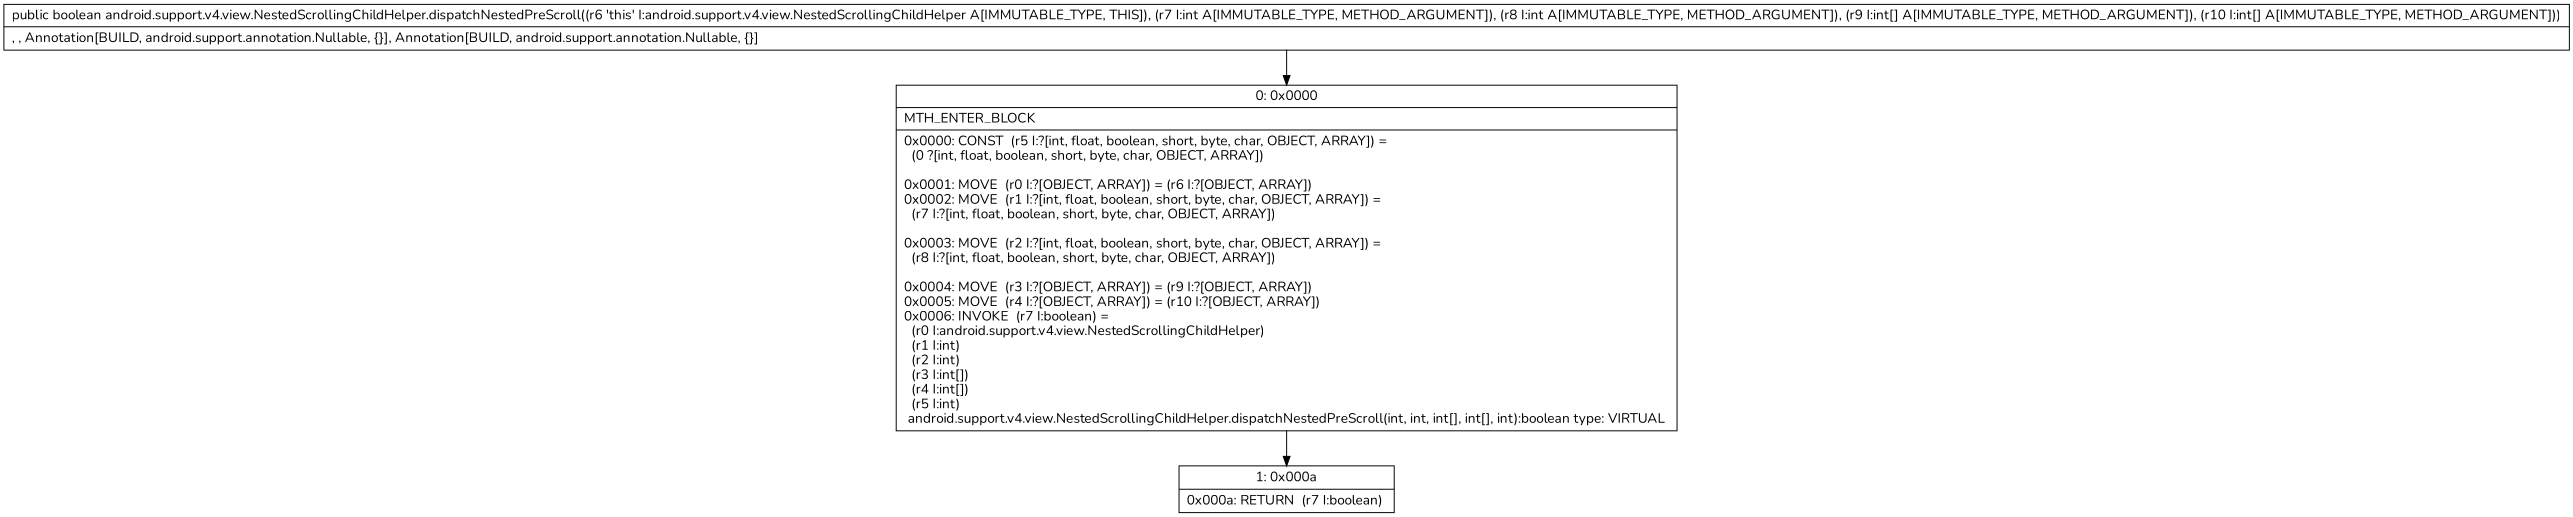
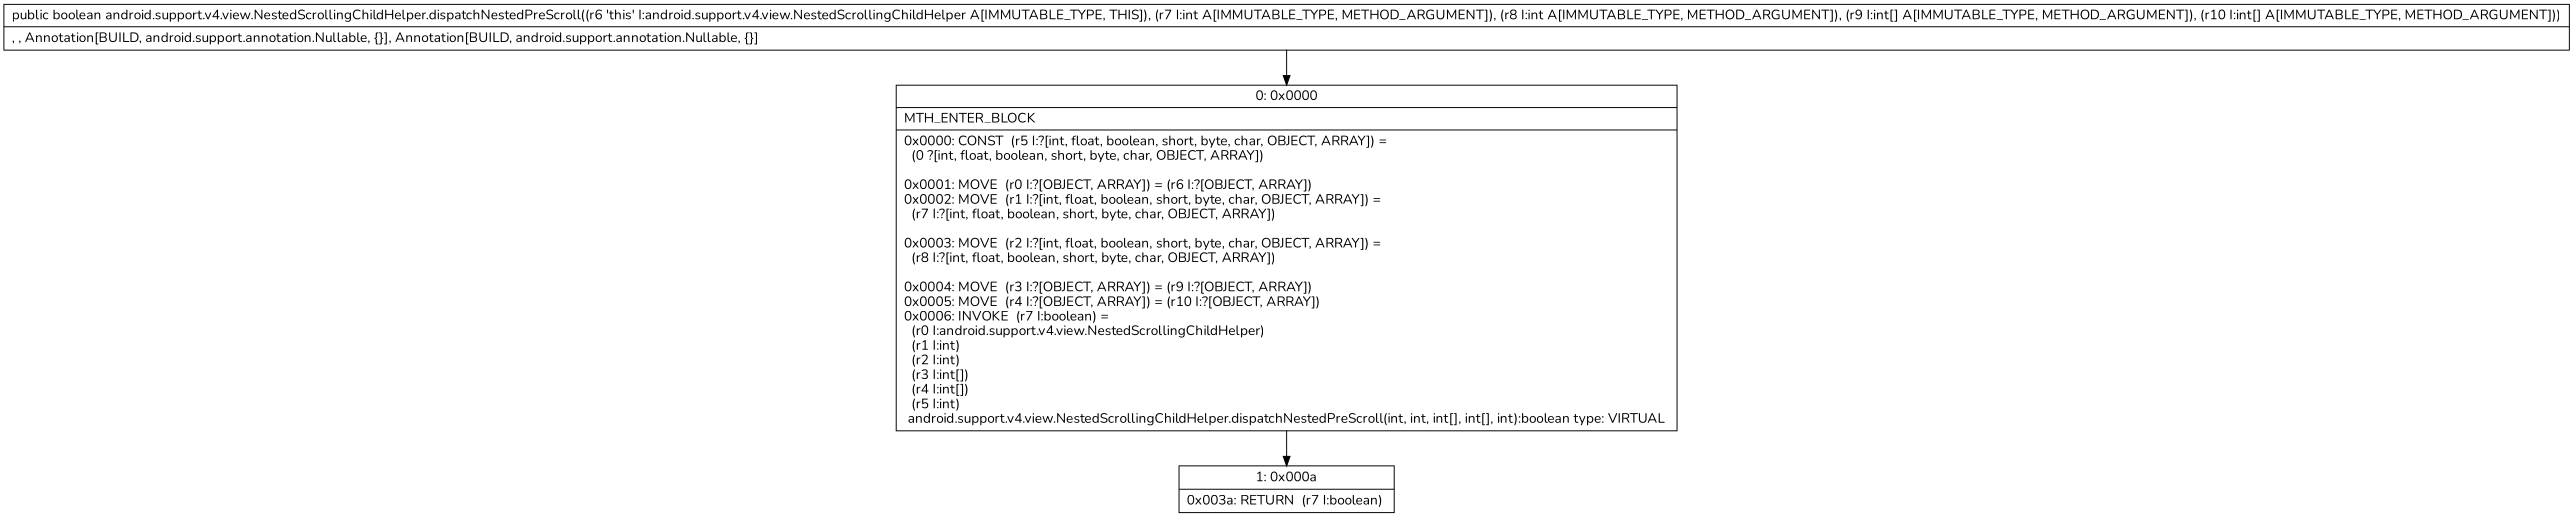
node "1: 0x000a": text "0x000a: RETURN  (r7 I:boolean)" -> "0x003a: RETURN  (r7 I:boolean)"
